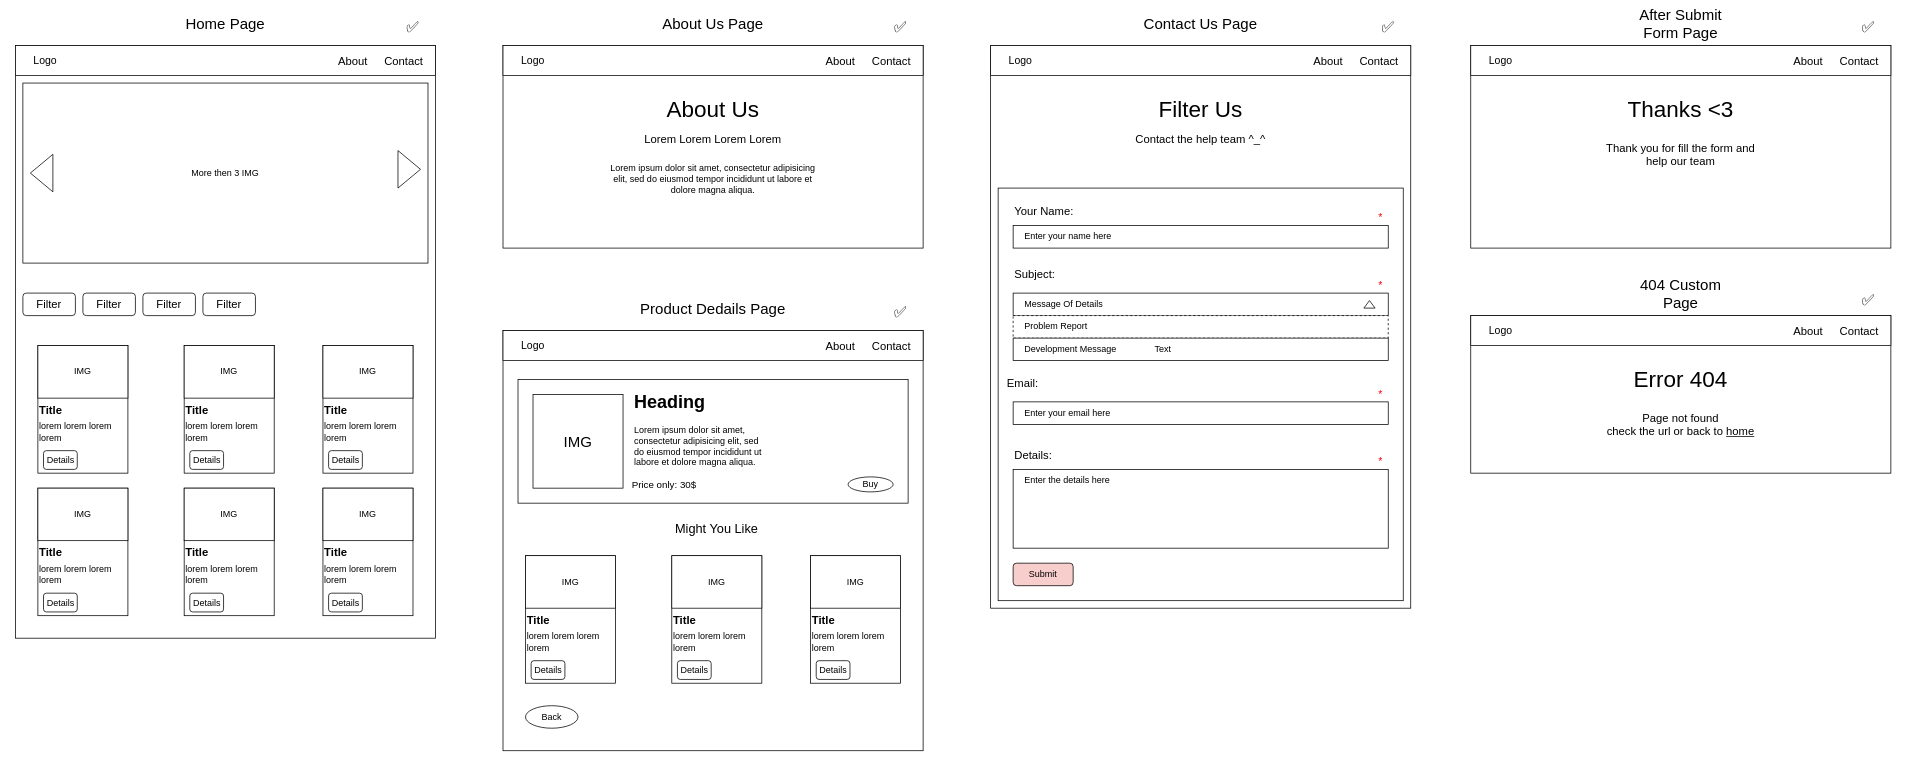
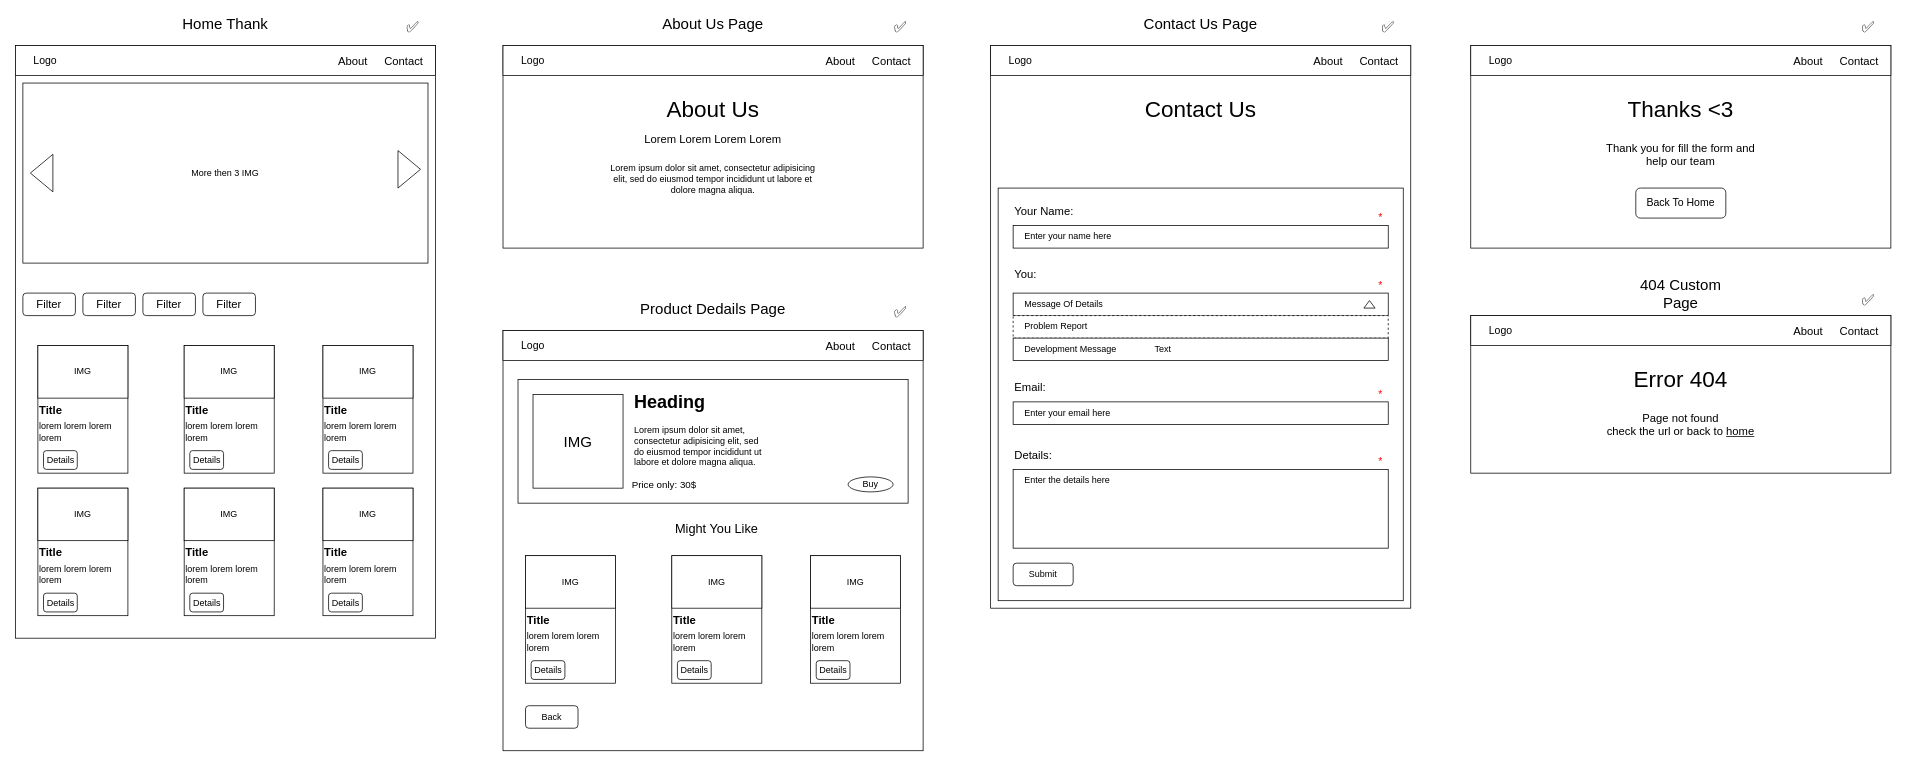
node "Home Page": label "Home Page" -> "Home Thank"
node "After Submit Form Page": removed
node "Filter Us": label "Filter Us" -> "Contact Us"
node "Contact the help team ^_^": removed
node "Back To Home": added
node "Subject:": label "Subject:" -> "You:"
node "Email:": moved (1039, 383) -> (1047, 387)
node "Submit": fillcolor #f8cecc -> #ffffff
node "Back": shape ellipse -> rounded rectangle
